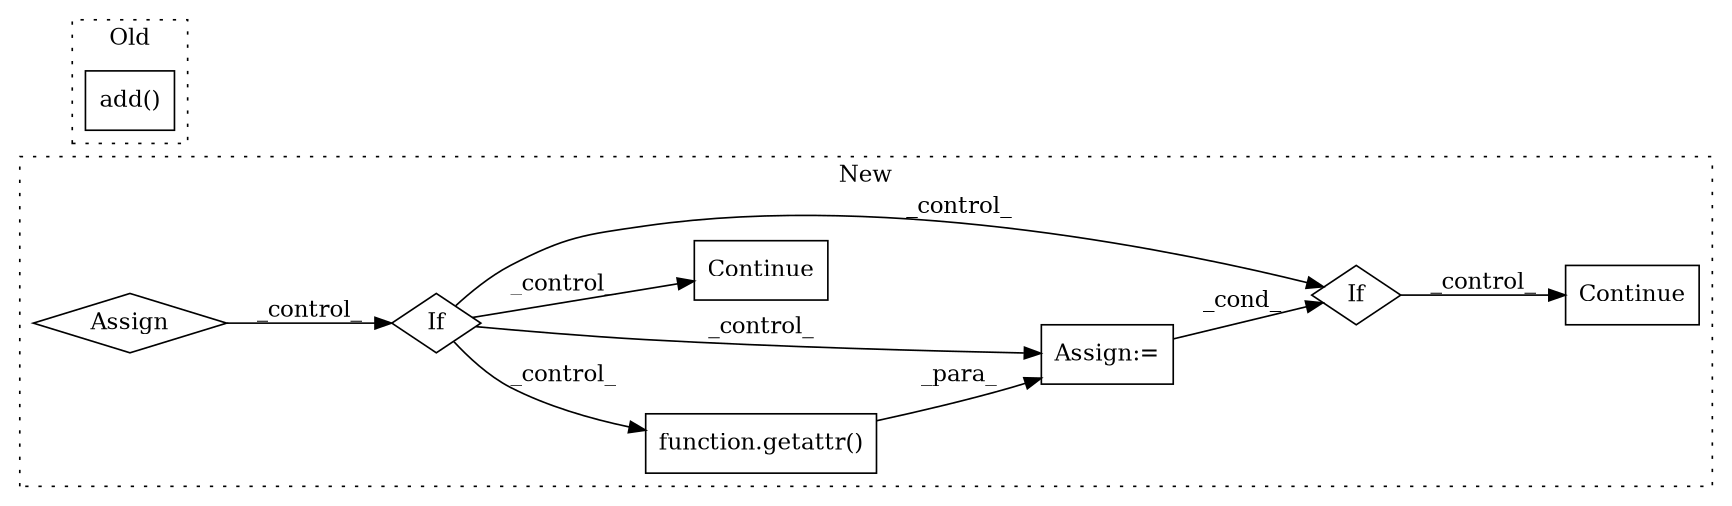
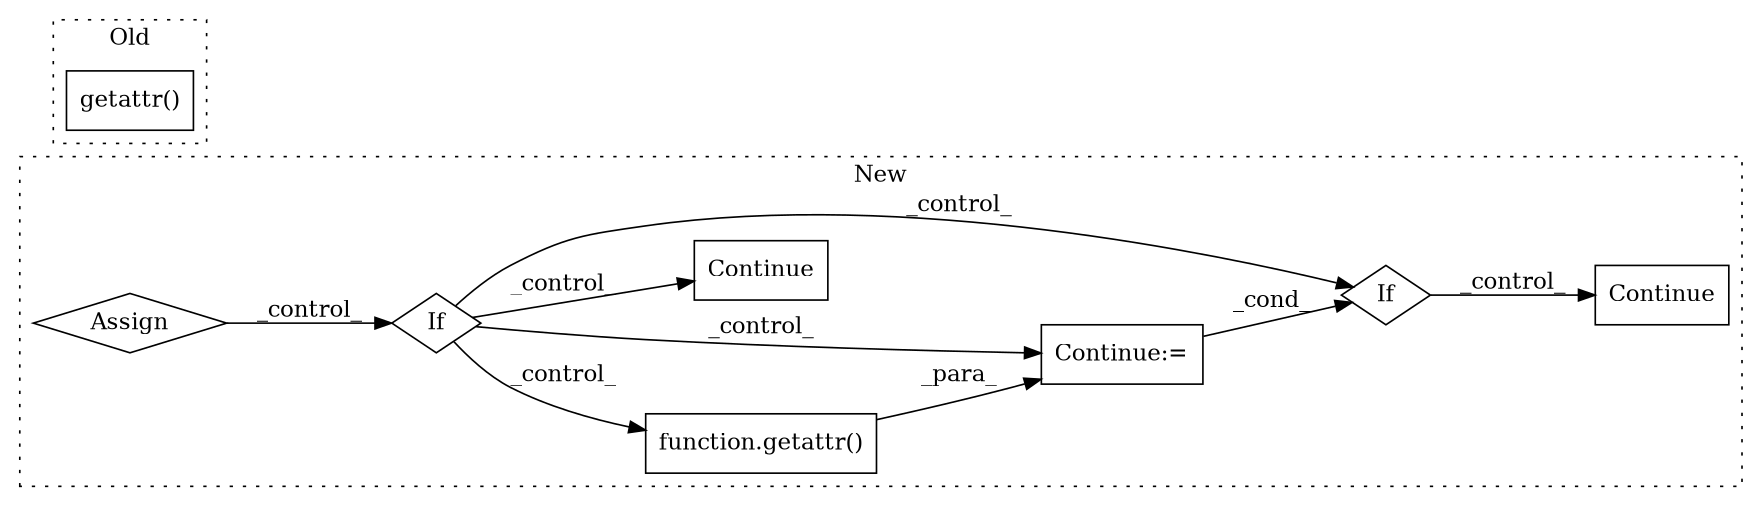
node "add()": label "add()" -> "getattr()"
node "Assign:=": label "Assign:=" -> "Continue:="
